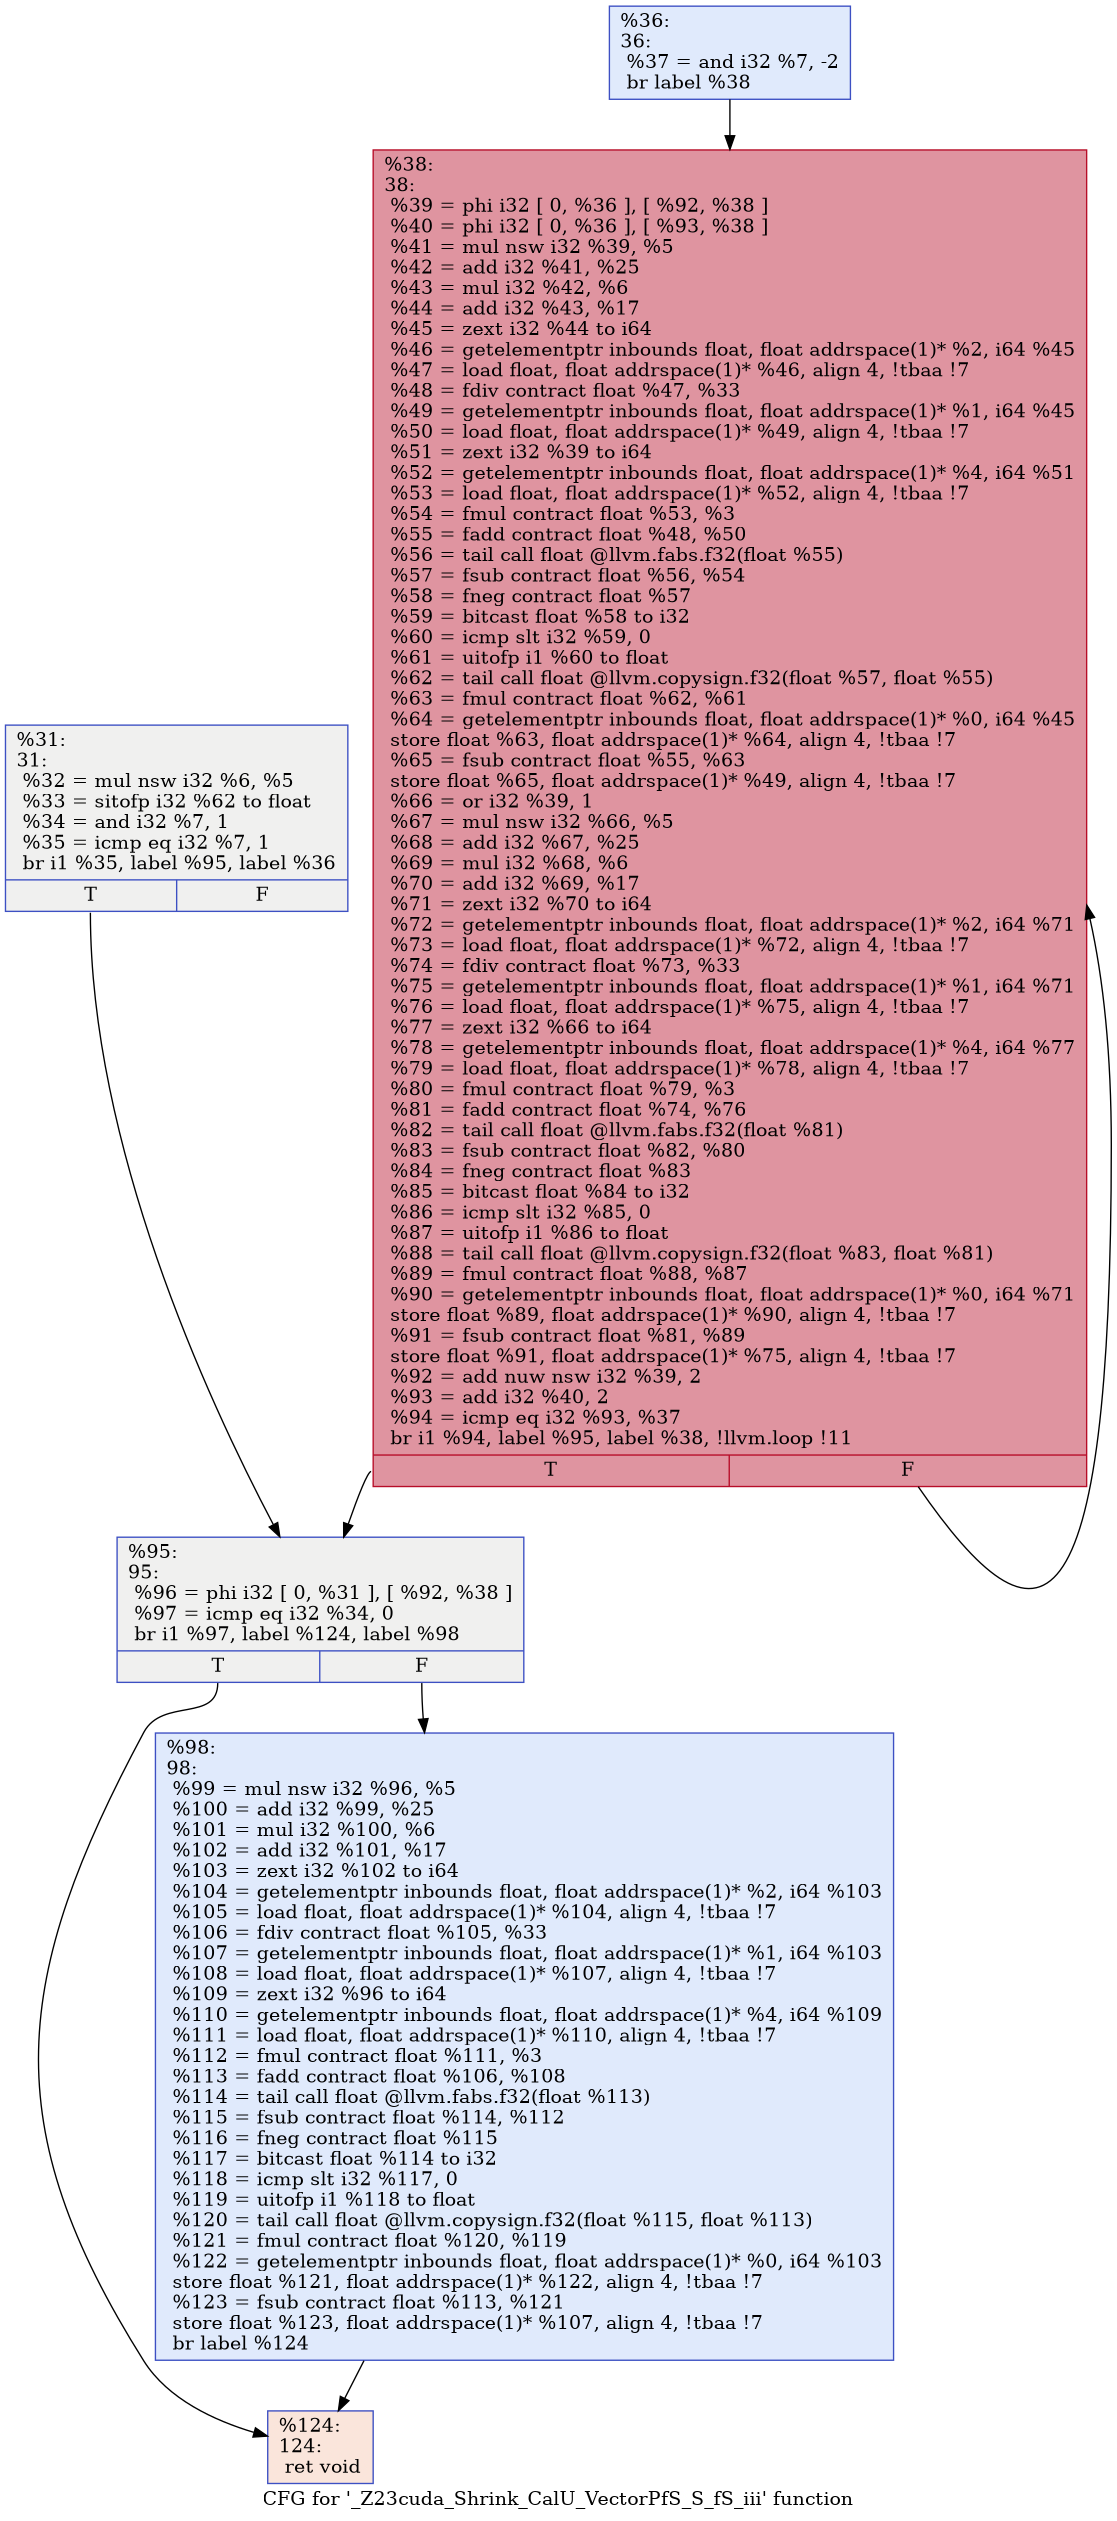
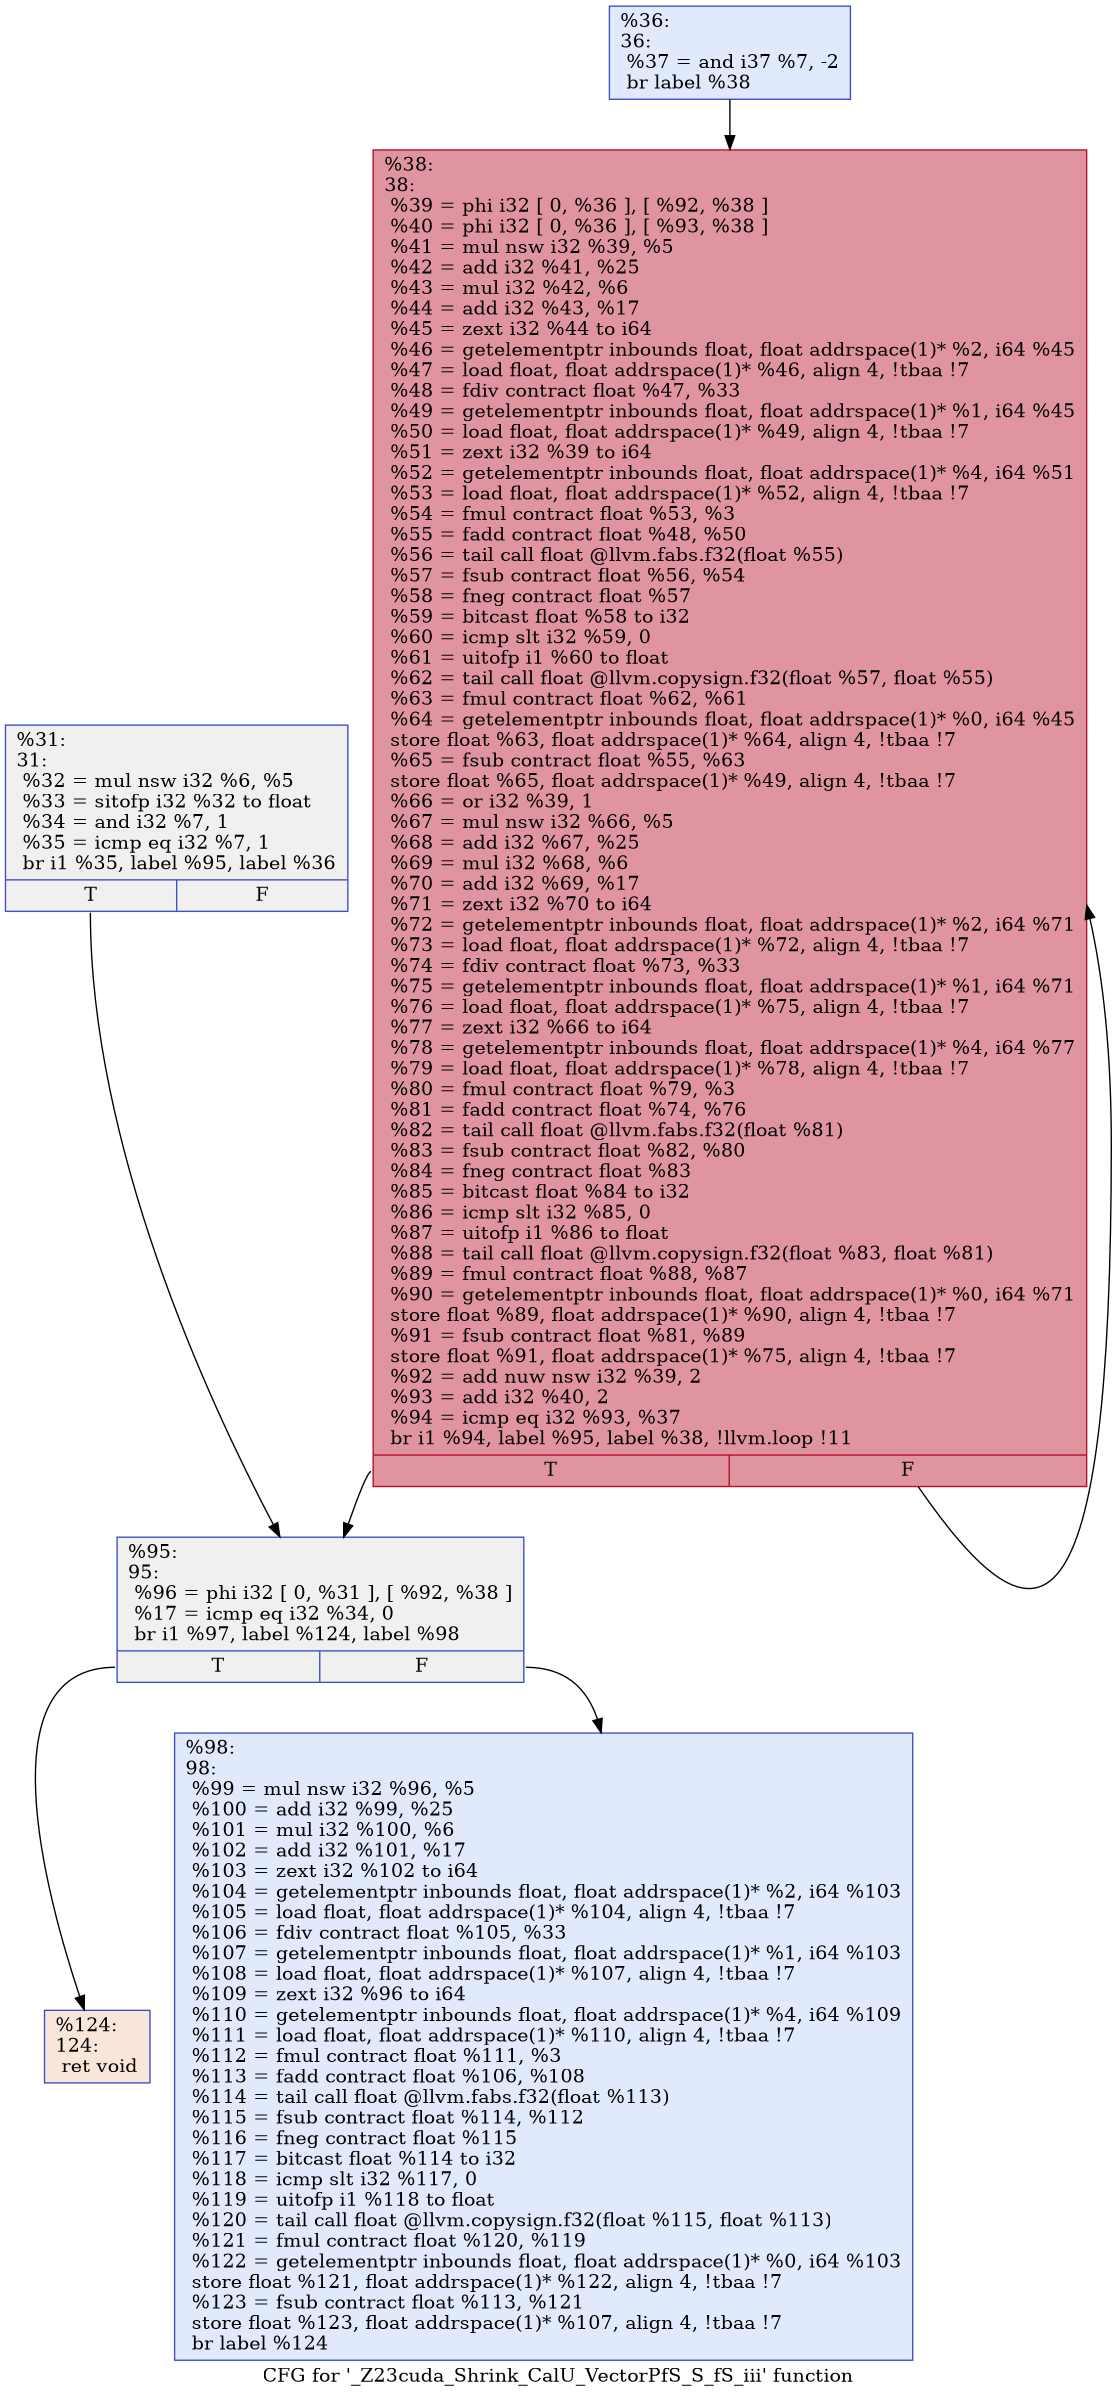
node "%36:": text "%37 = and i32 %7, -2" -> "%37 = and i37 %7, -2"
node "%31:": text "%33 = sitofp i32 %62 to float" -> "%33 = sitofp i32 %32 to float"
node "%95:": text "%97 = icmp eq i32 %34, 0" -> "%17 = icmp eq i32 %34, 0"
edge "%98:" -> "%124:": removed
